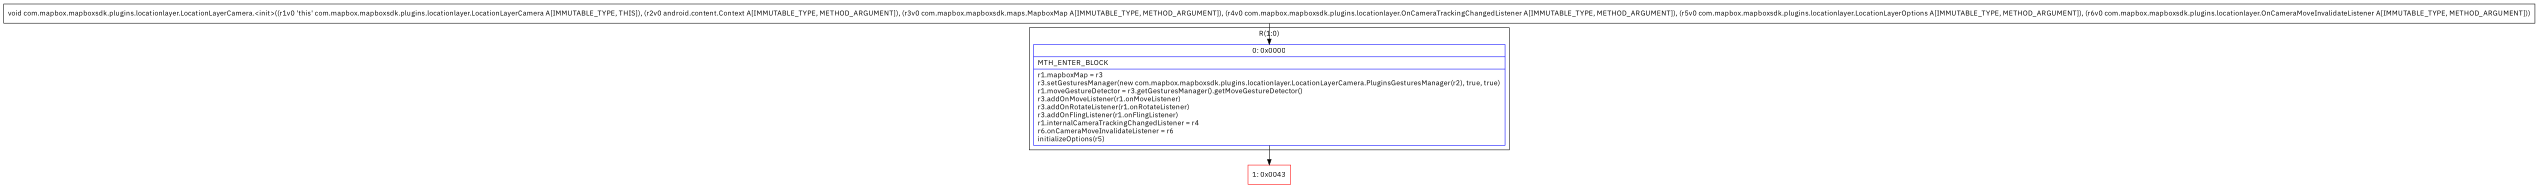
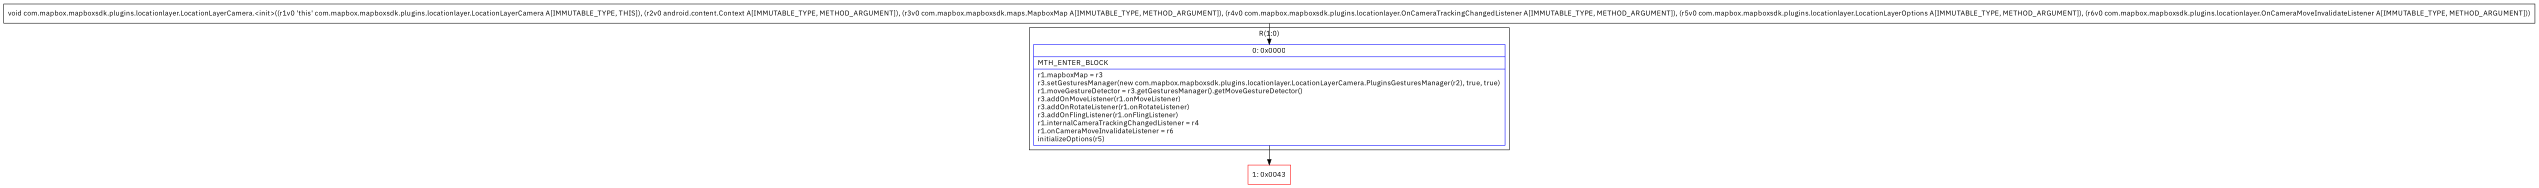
node "0: 0x0000": text "r6.onCameraMoveInvalidateListener = r6" -> "r1.onCameraMoveInvalidateListener = r6"
